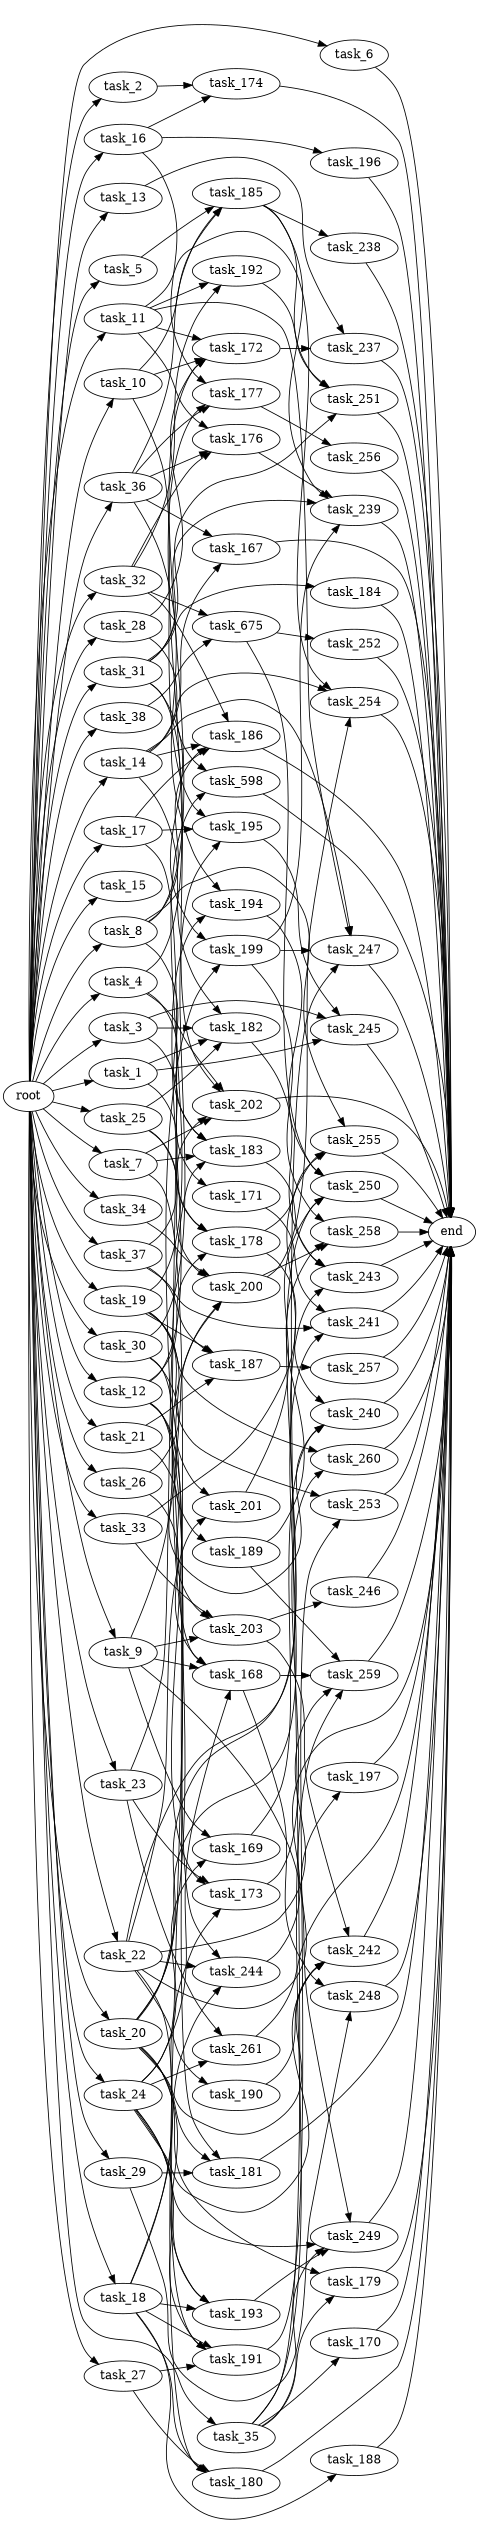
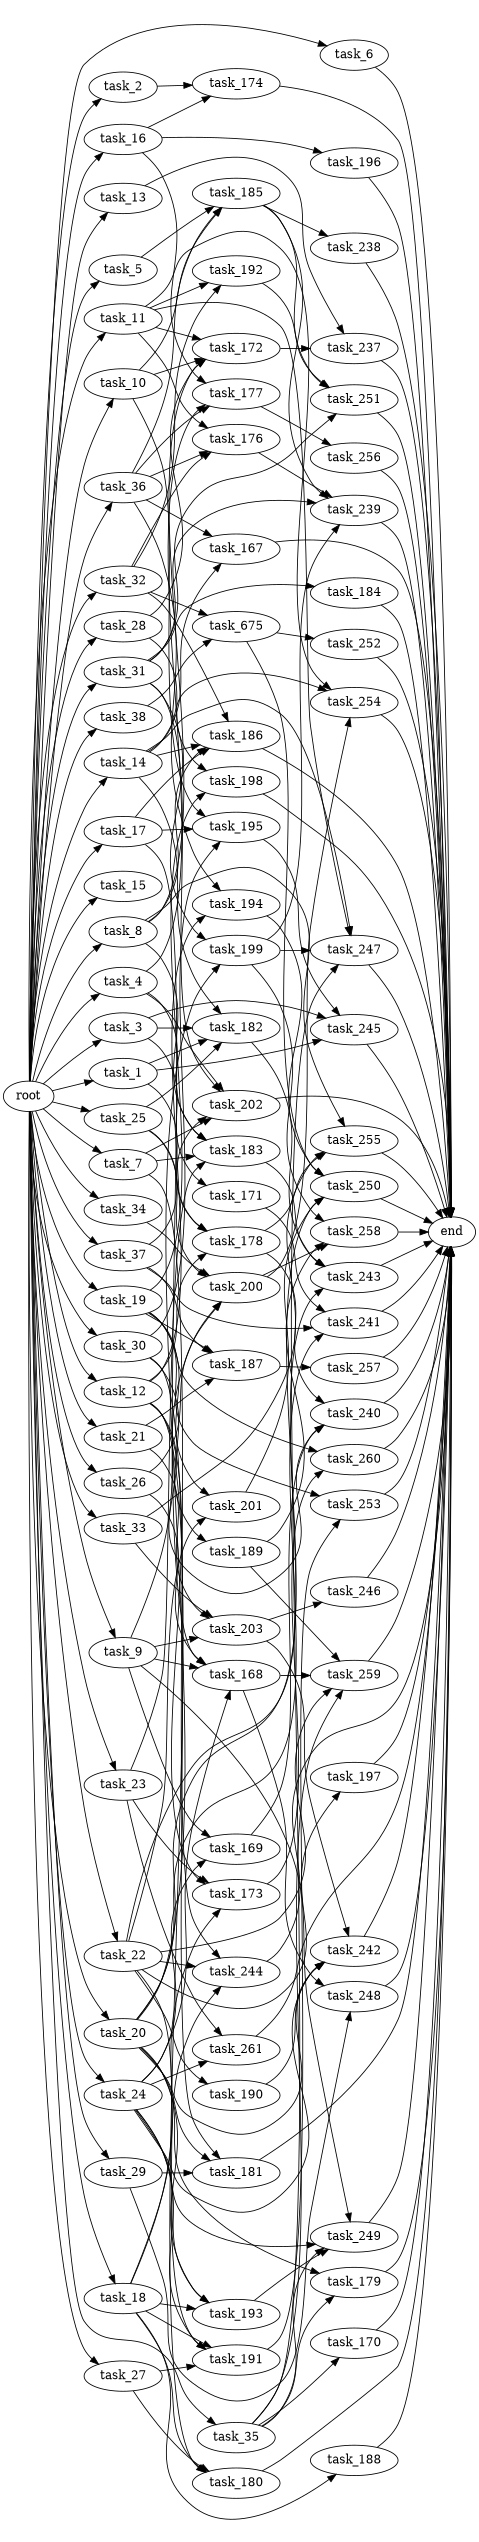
node "task_598": label "task_598" -> "task_198"
